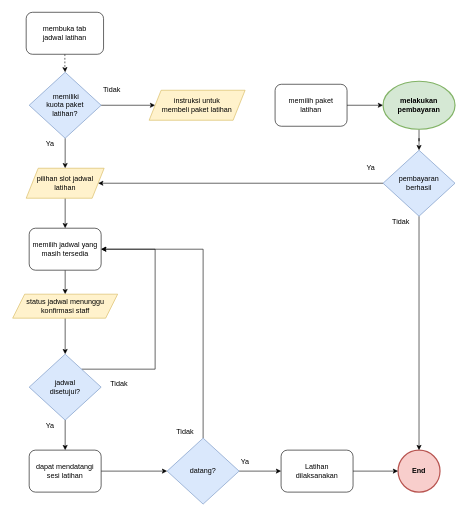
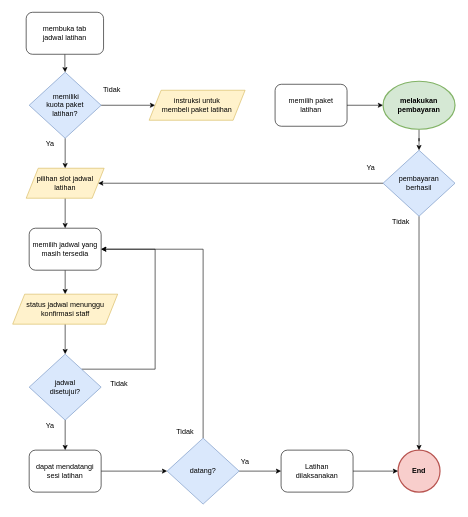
edge "membuka tab jadwal latihan" -> "memiliki kuota paket latihan?": style dashed -> solid
node "status jadwal menunggu konfirmasi staff": size 105x24 -> 105x30
